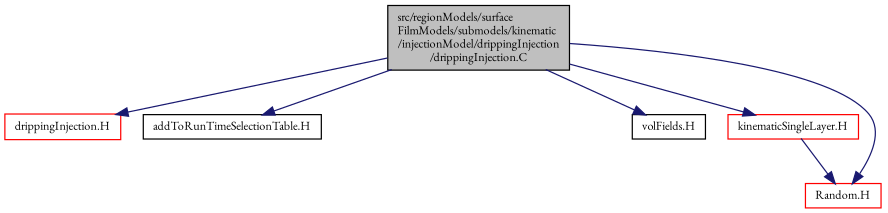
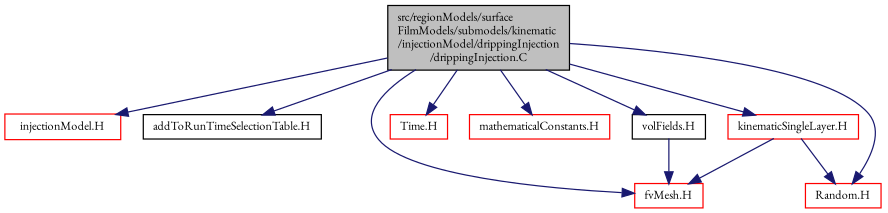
node "drippingInjection.H": label "drippingInjection.H" -> "injectionModel.H"
node "Time.H": added
node "mathematicalConstants.H": added
node "fvMesh.H": added
